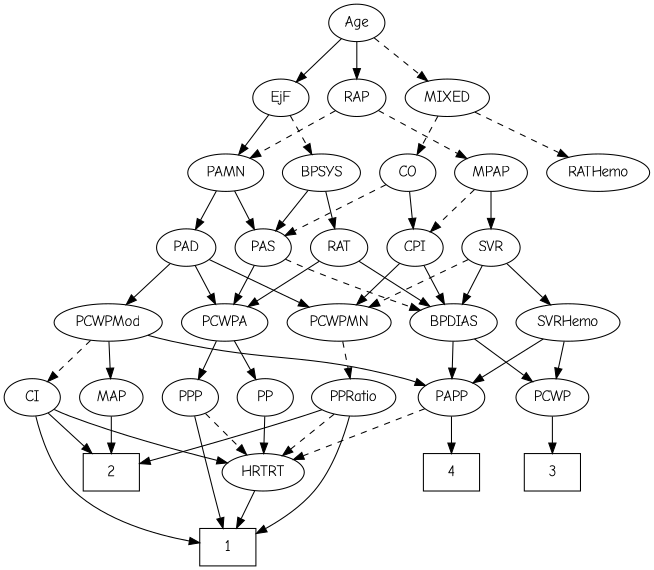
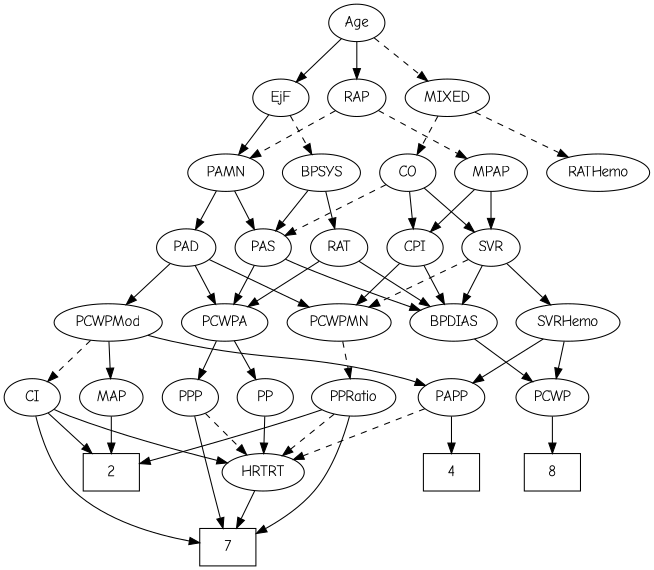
edge "CO" -> "SVR": added
edge "MPAP" -> "CPI": style dashed -> solid
edge "PAS" -> "BPDIAS": style dashed -> solid
edge "BPDIAS" -> "PAPP": removed
node "3": label "3" -> "8"
node "1": label "1" -> "7"
